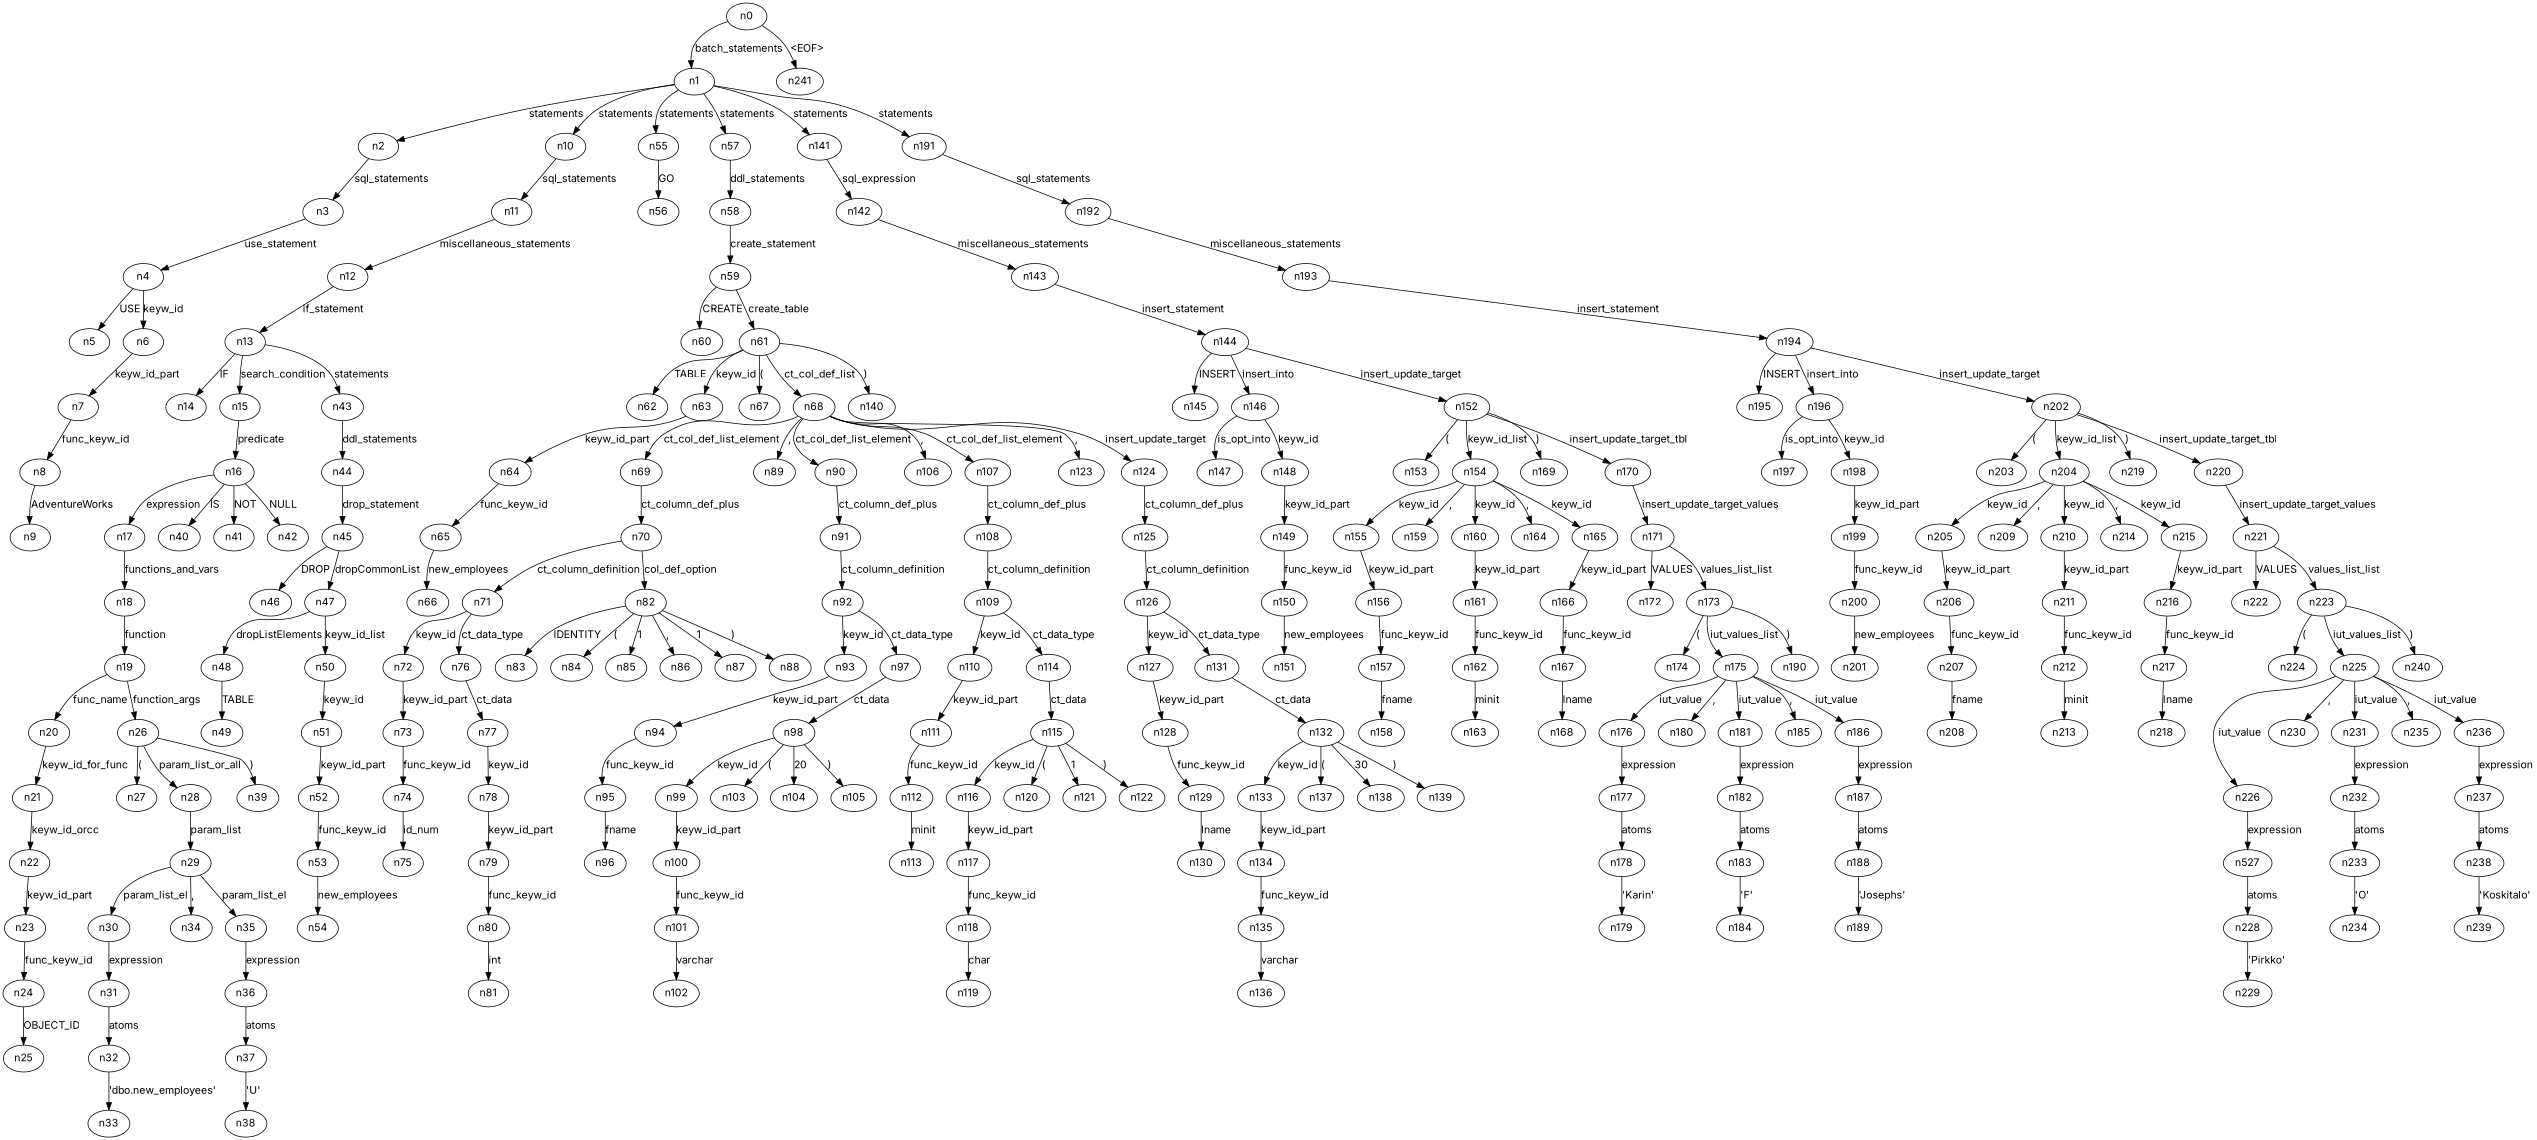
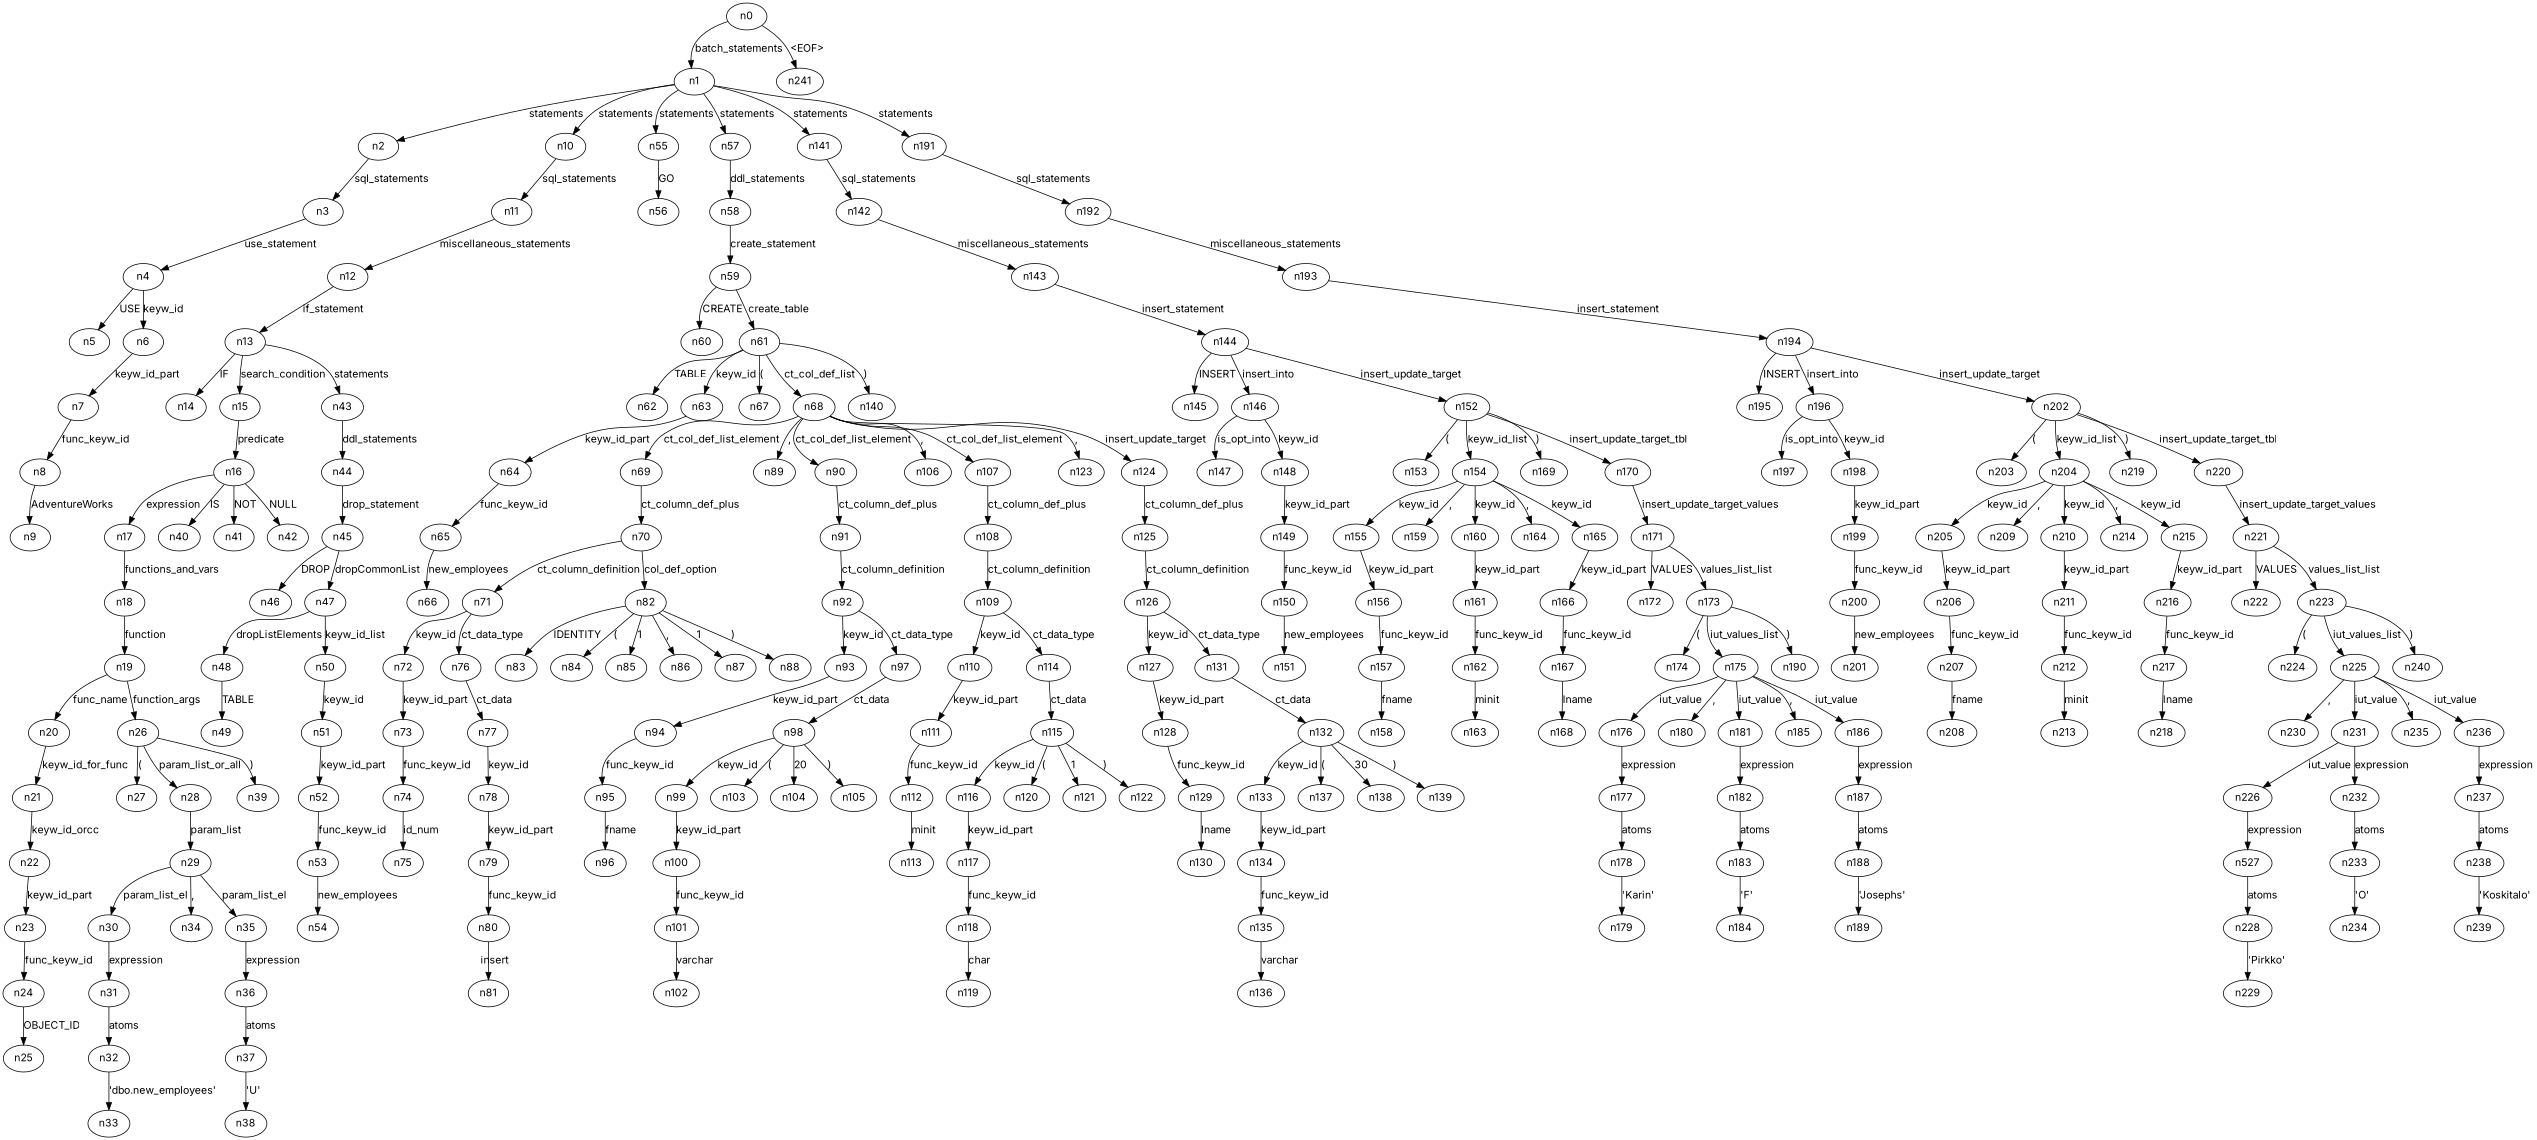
edge "n141" -> "n142": label "sql_expression" -> "sql_statements"
edge "n225" -> "n226": now "n231" -> "n226"
edge "n80" -> "n81": label "int" -> "insert"
